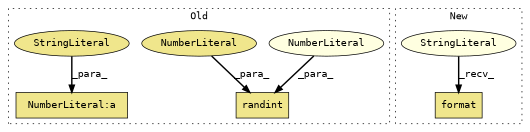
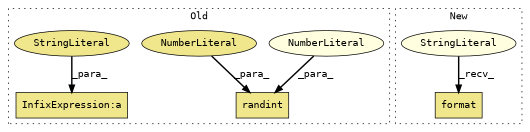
node "NumberLiteral:a": label "NumberLiteral:a" -> "InfixExpression:a"
